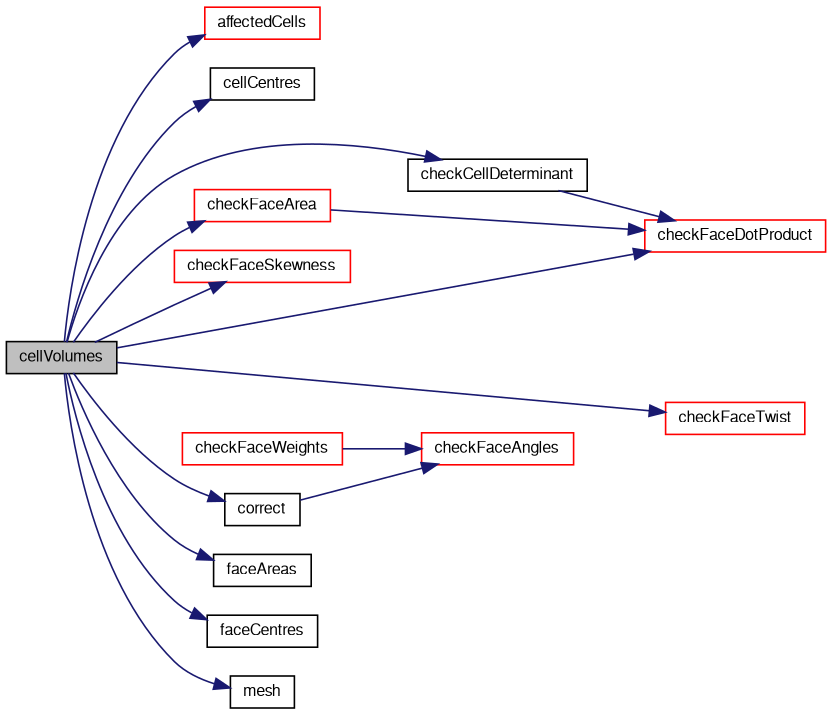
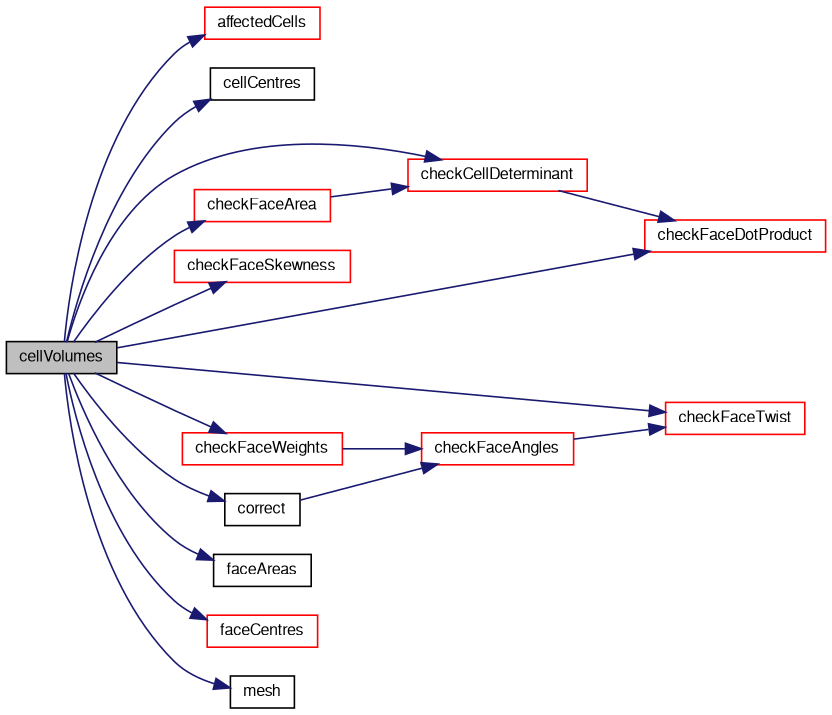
node "checkCellDeterminant": color black -> red
edge "checkFaceArea" -> "checkFaceDotProduct": now "checkFaceArea" -> "checkCellDeterminant"
edge "cellVolumes" -> "checkFaceWeights": added
edge "checkFaceAngles" -> "checkFaceTwist": added
node "faceCentres": color black -> red
